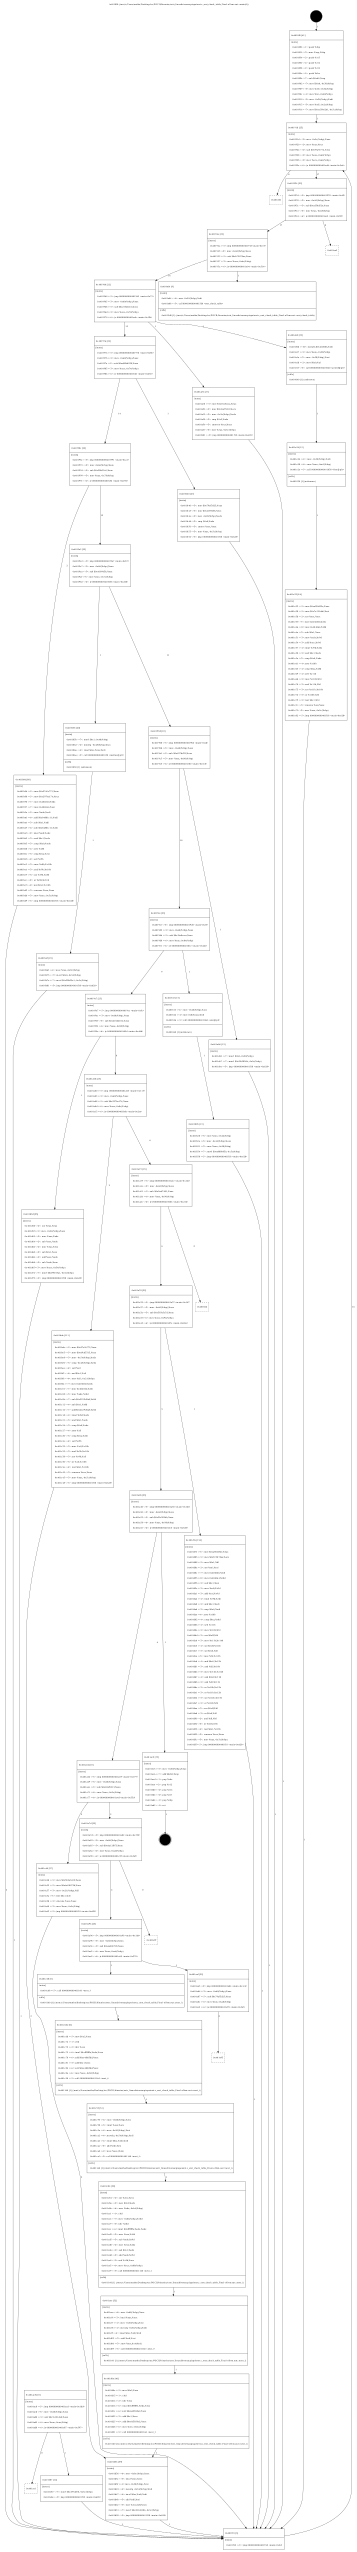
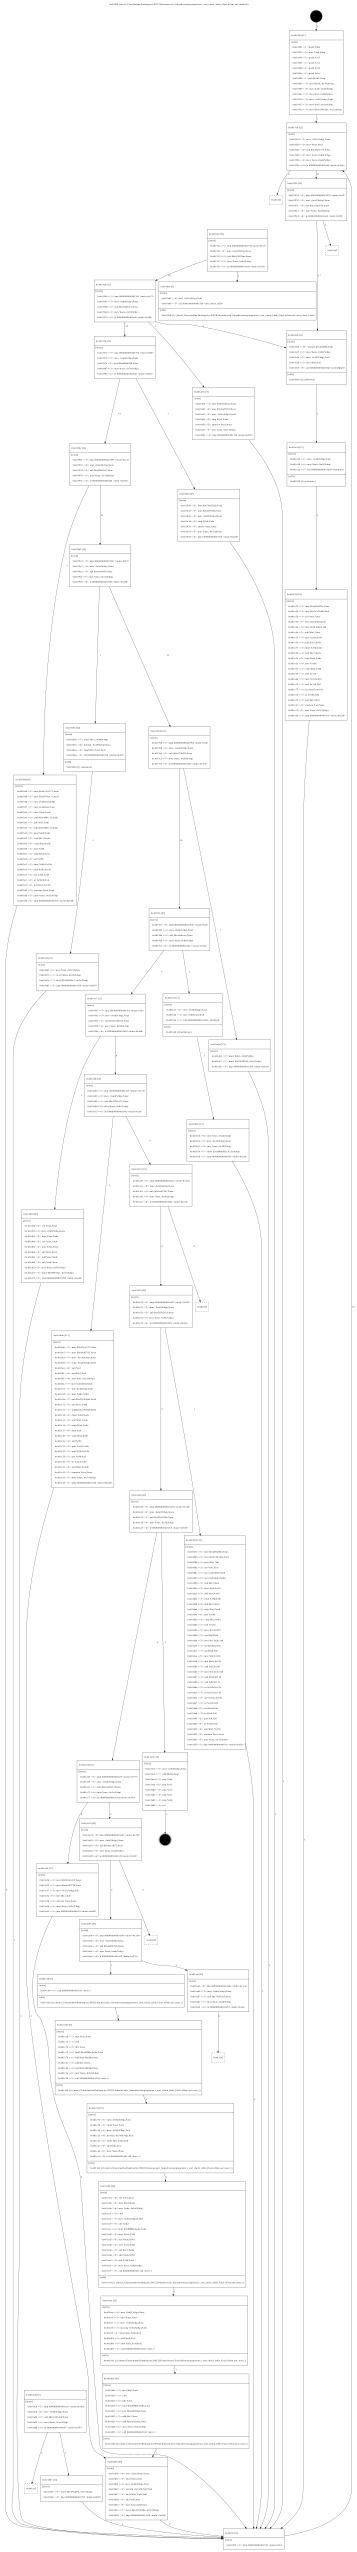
edge "0x401934 [22]" -> "0x40194a [22]": now "0x401934 [22]" -> "0x401e0d [23]"
